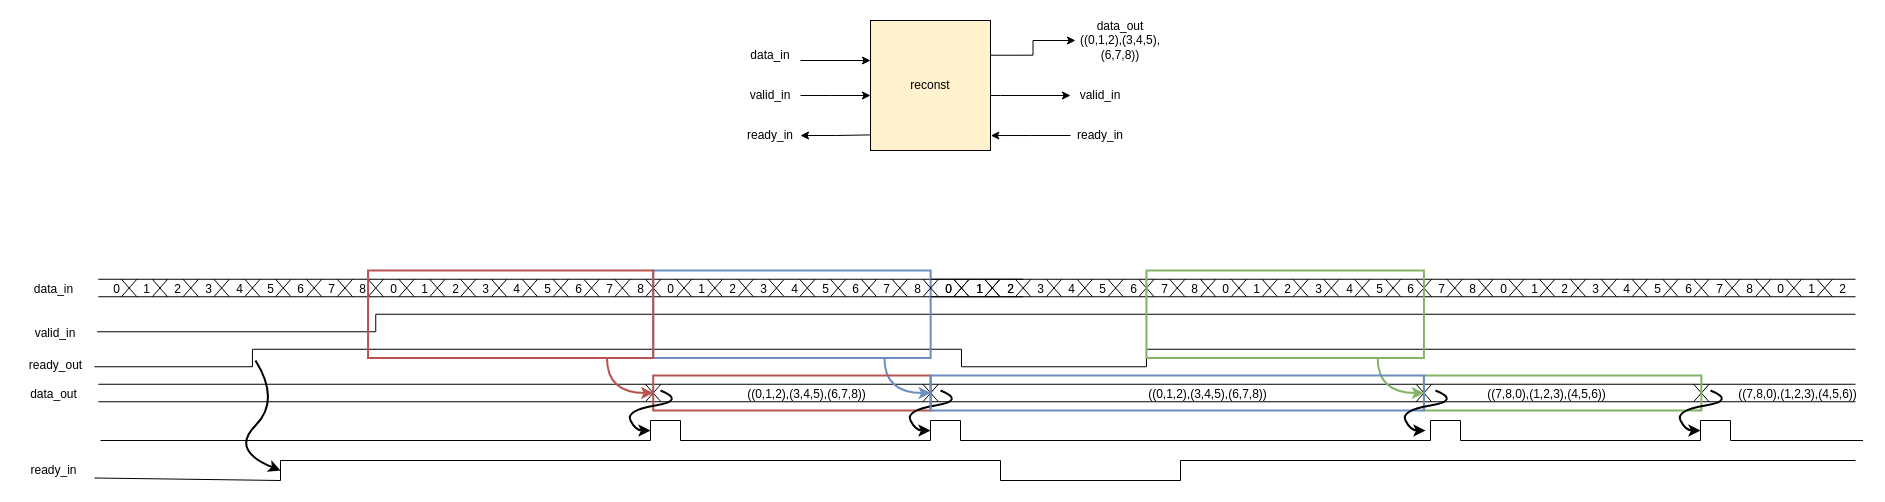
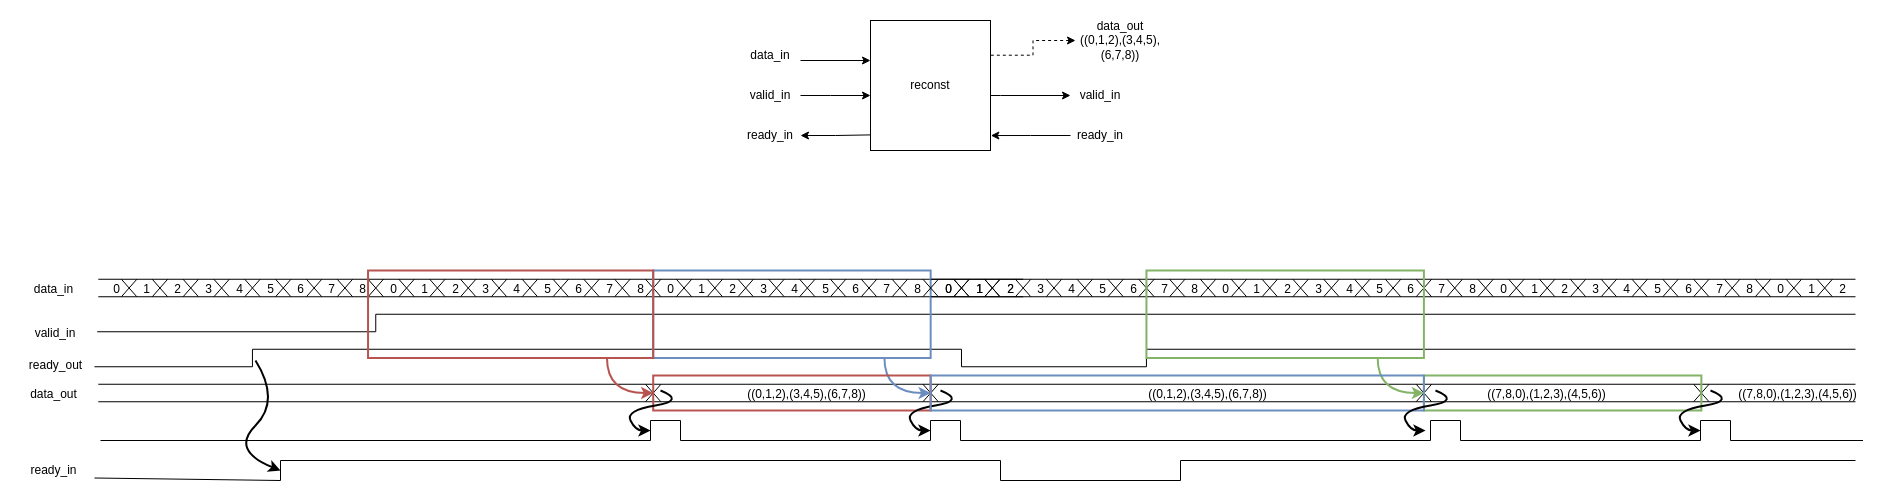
edge "reconst" -> "data_out ((0,1,2),(3,4,5),(6,7,8))": style solid -> dashed
node "reconst": fillcolor #fff2cc -> #ffffff
